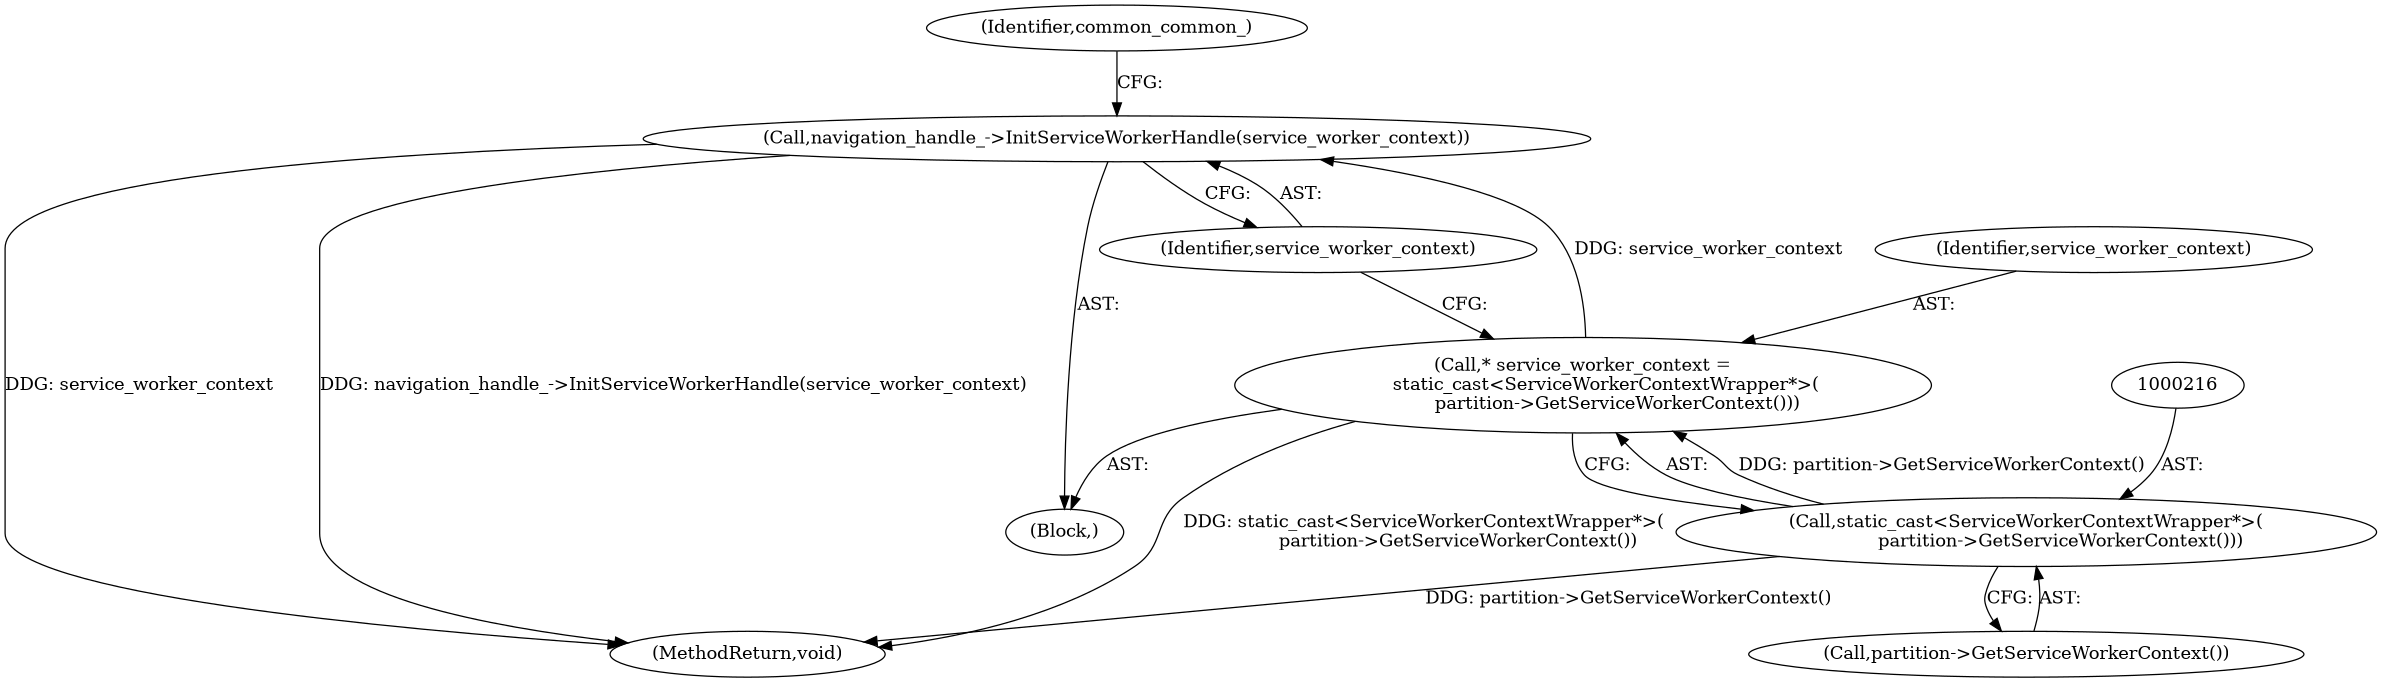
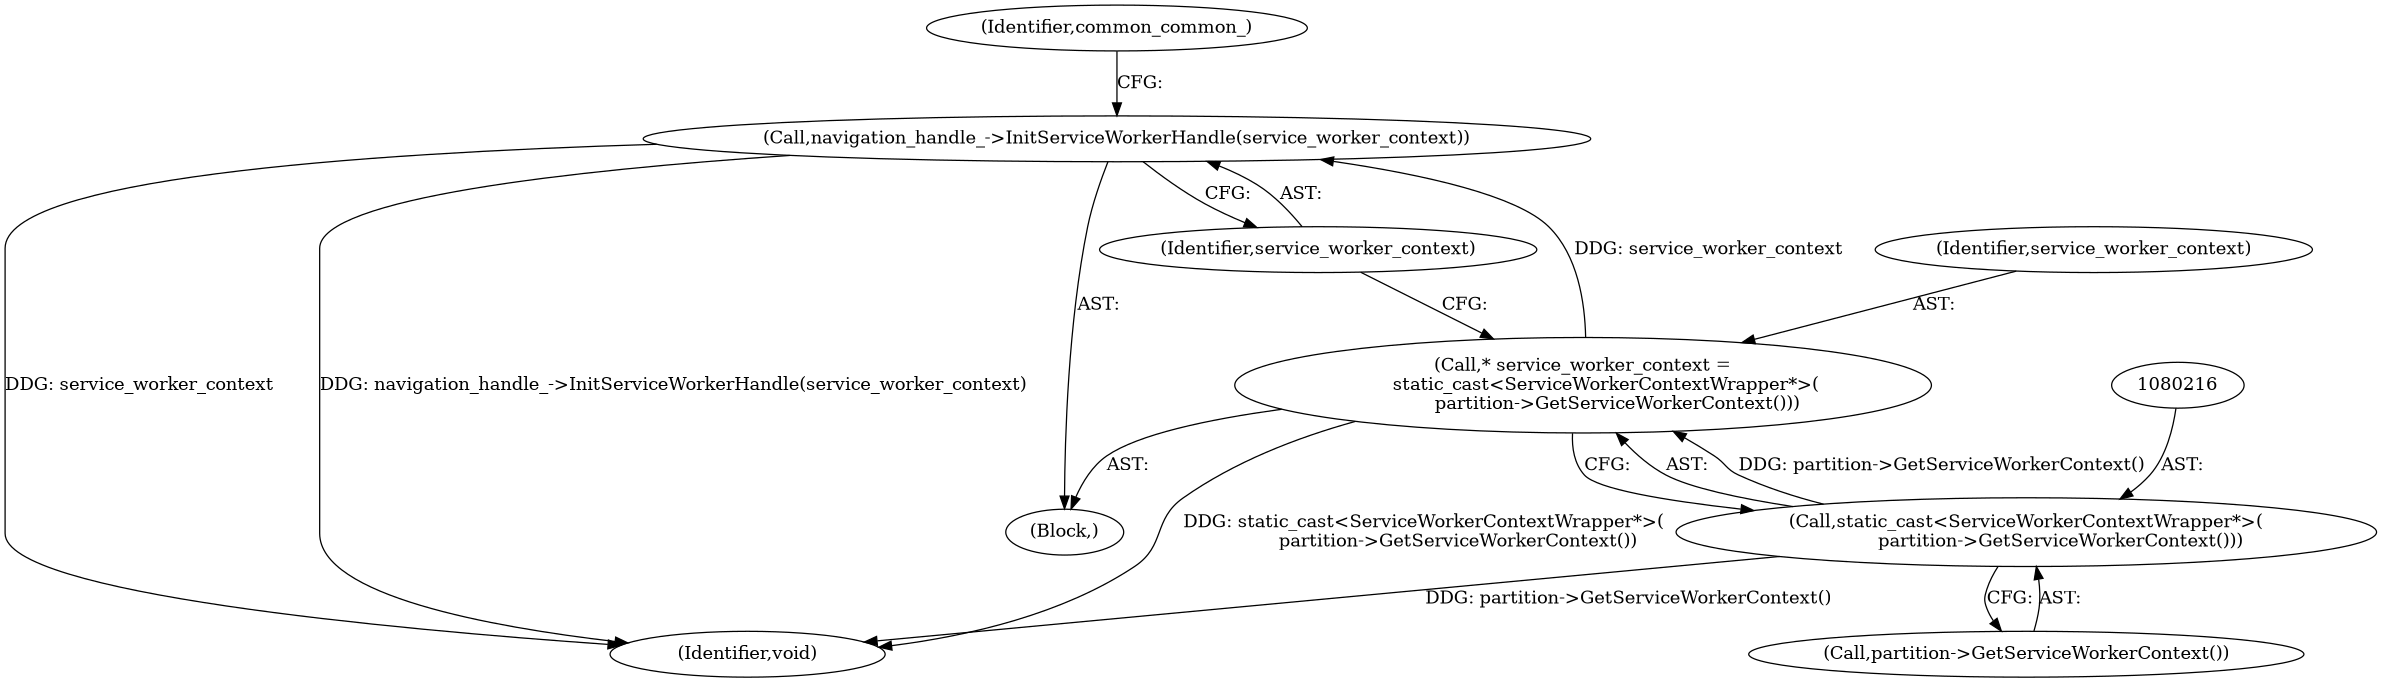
node "1000216": label "1000216" -> "1080216"
node "(MethodReturn,void)": label "(MethodReturn,void)" -> "(Identifier,void)"
